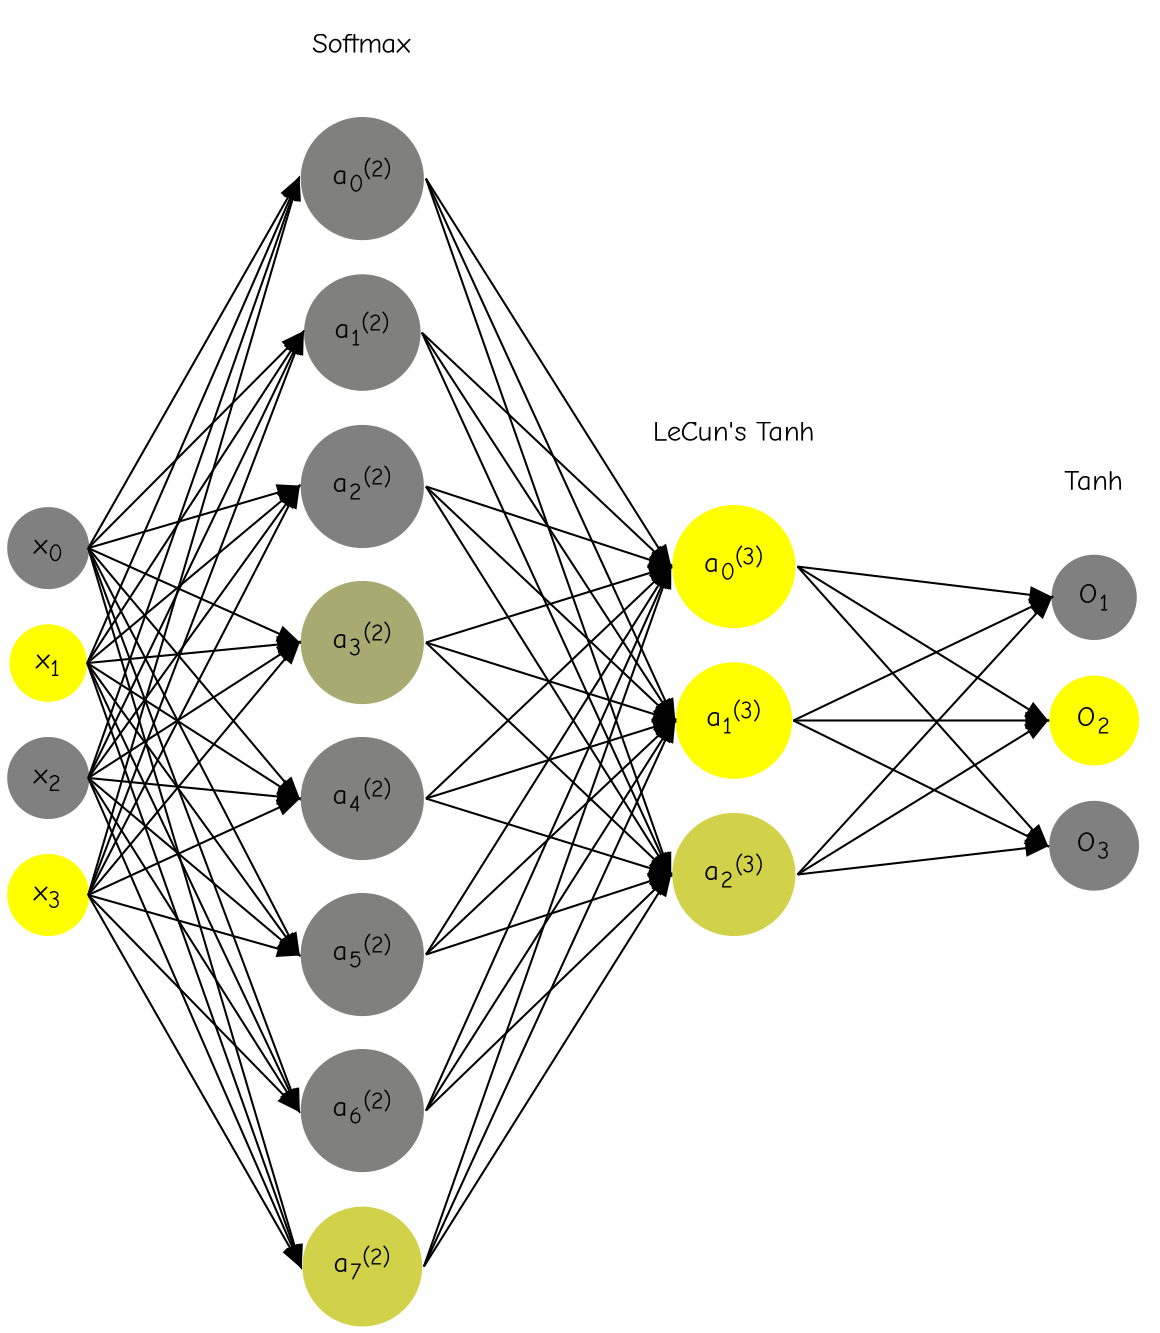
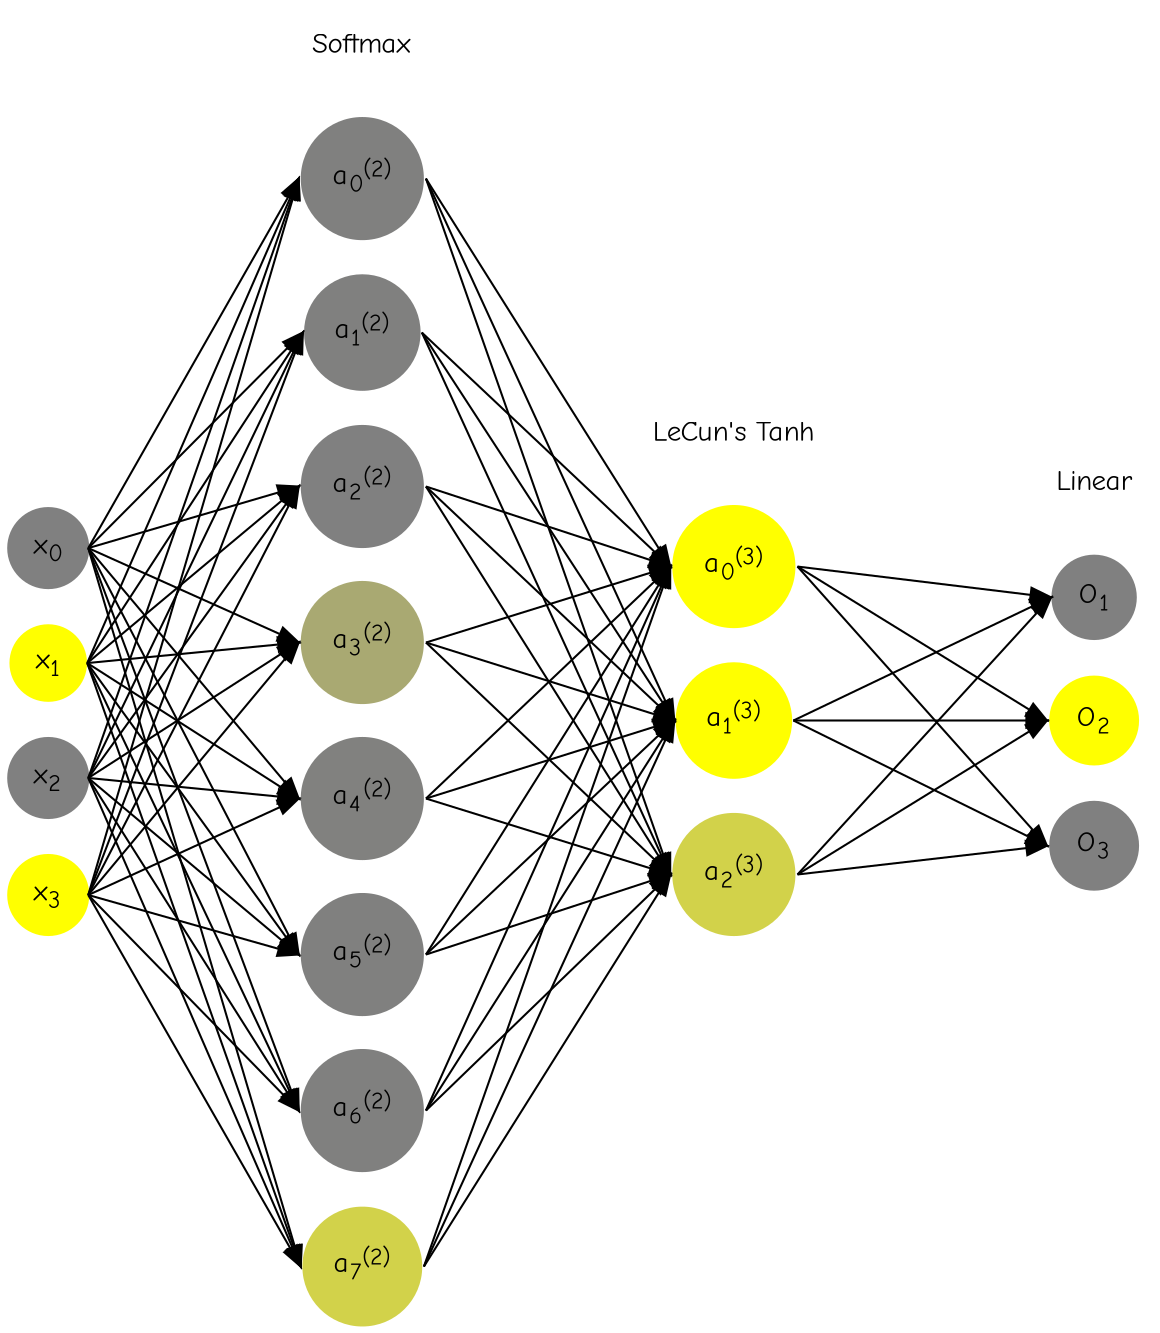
node "Tanh": label "Tanh" -> "Linear"
